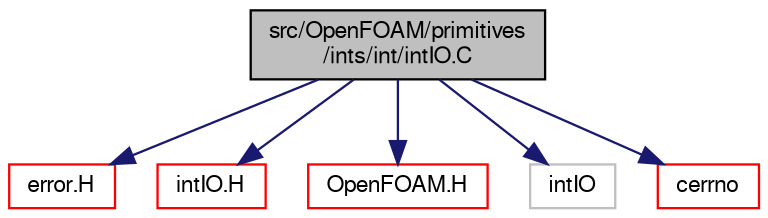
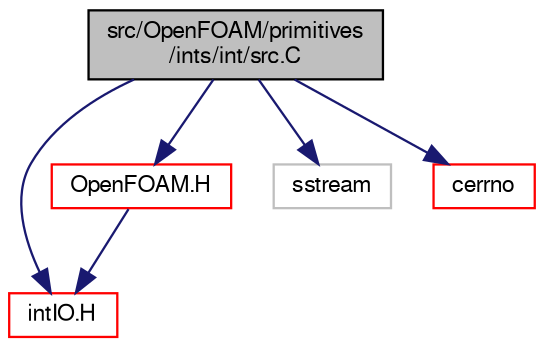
node "src/OpenFOAM/primitives /ints/int/intIO.C": label "src/OpenFOAM/primitives /ints/int/intIO.C" -> "src/OpenFOAM/primitives /ints/int/src.C"
node "error.H": removed
node "intIO": label "intIO" -> "sstream"
edge "OpenFOAM.H" -> "intIO.H": added
